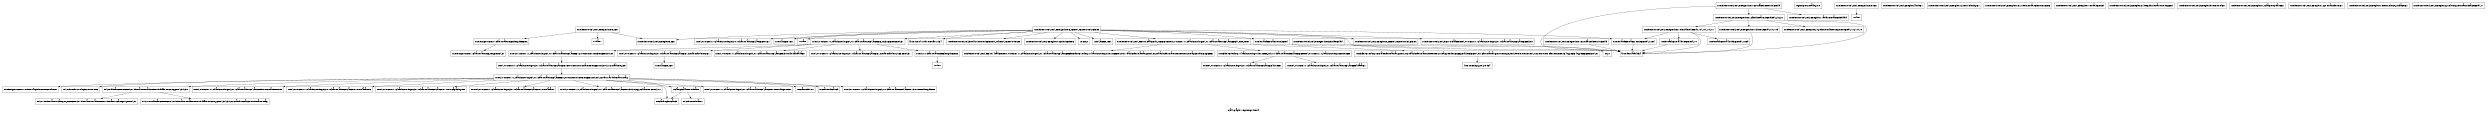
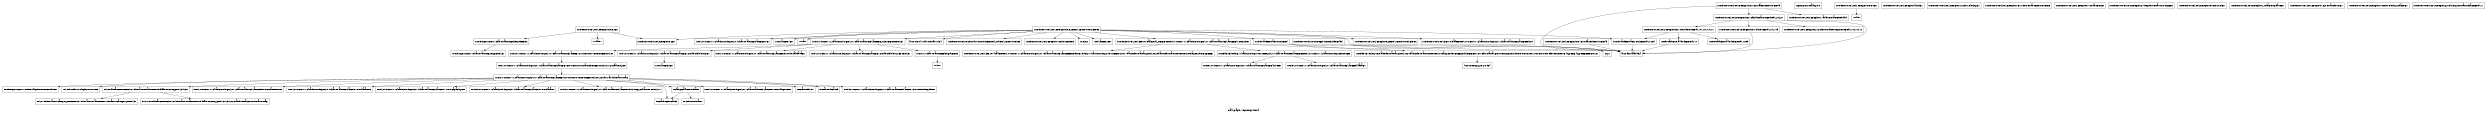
edge "_ZN9LAMMPS_NS8RegPrism10inside_triEPdS1_S1_S1_S1_" -> "llvm.fmuladd.f64": now "_ZN9MathExtra5norm3EPd" -> "llvm.fmuladd.f64"
